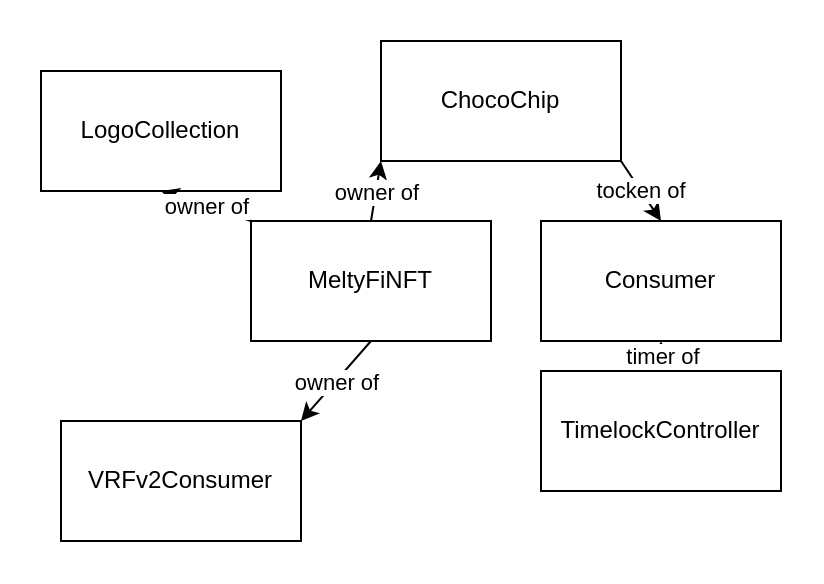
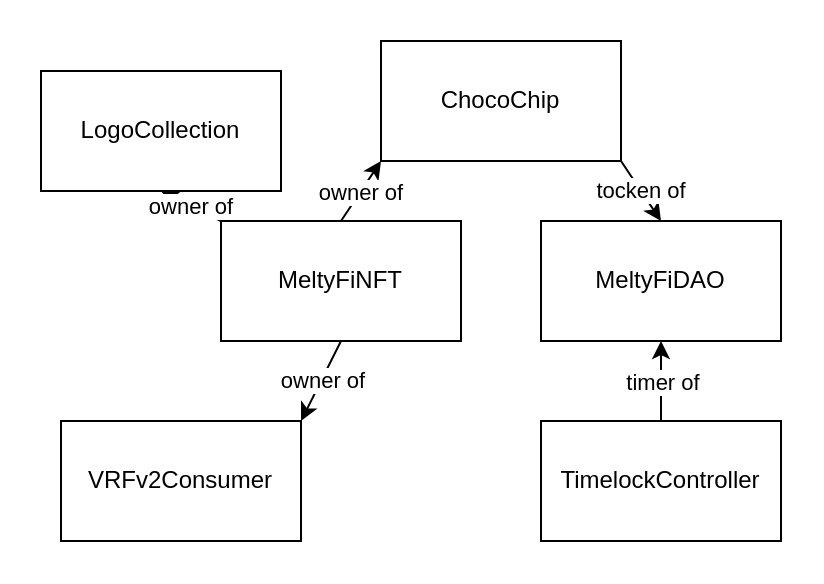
node "MeltyFiNFT": moved (371, 281) -> (341, 281)
node "Consumer": label "Consumer" -> "MeltyFiDAO"
node "TimelockController": moved (661, 431) -> (661, 481)
